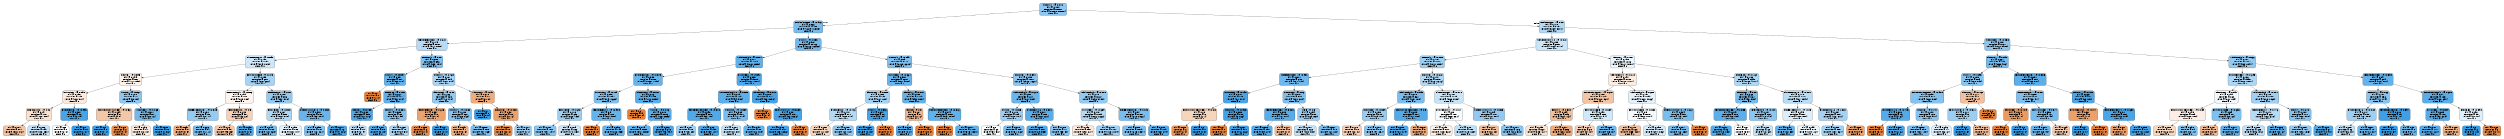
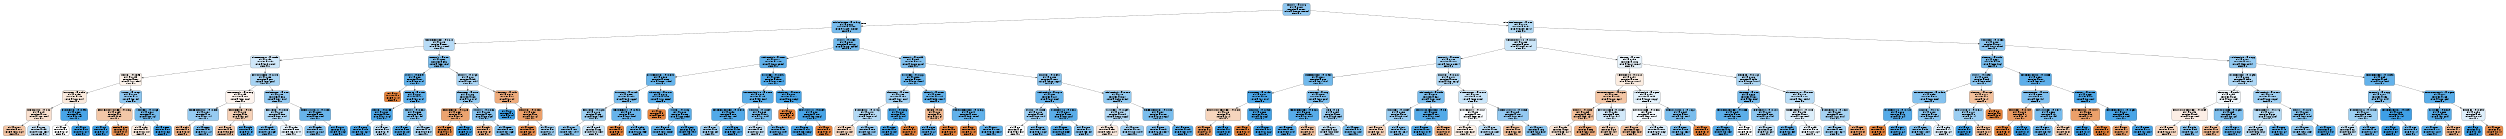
node "gini = 0.18 samples = 6 value = [9, 1] class = 0": label "gini = 0.18 samples = 6 value = [9, 1] class = 0" -> "totalco = 0.18 samples = 6 value = [9, 1] class = 0"
node "gini = 0.116 samples = 113 value = [11, 167] class = 1": added
node "gini = 0.33 samples = 45 value = [15, 57] class = 1": removed
